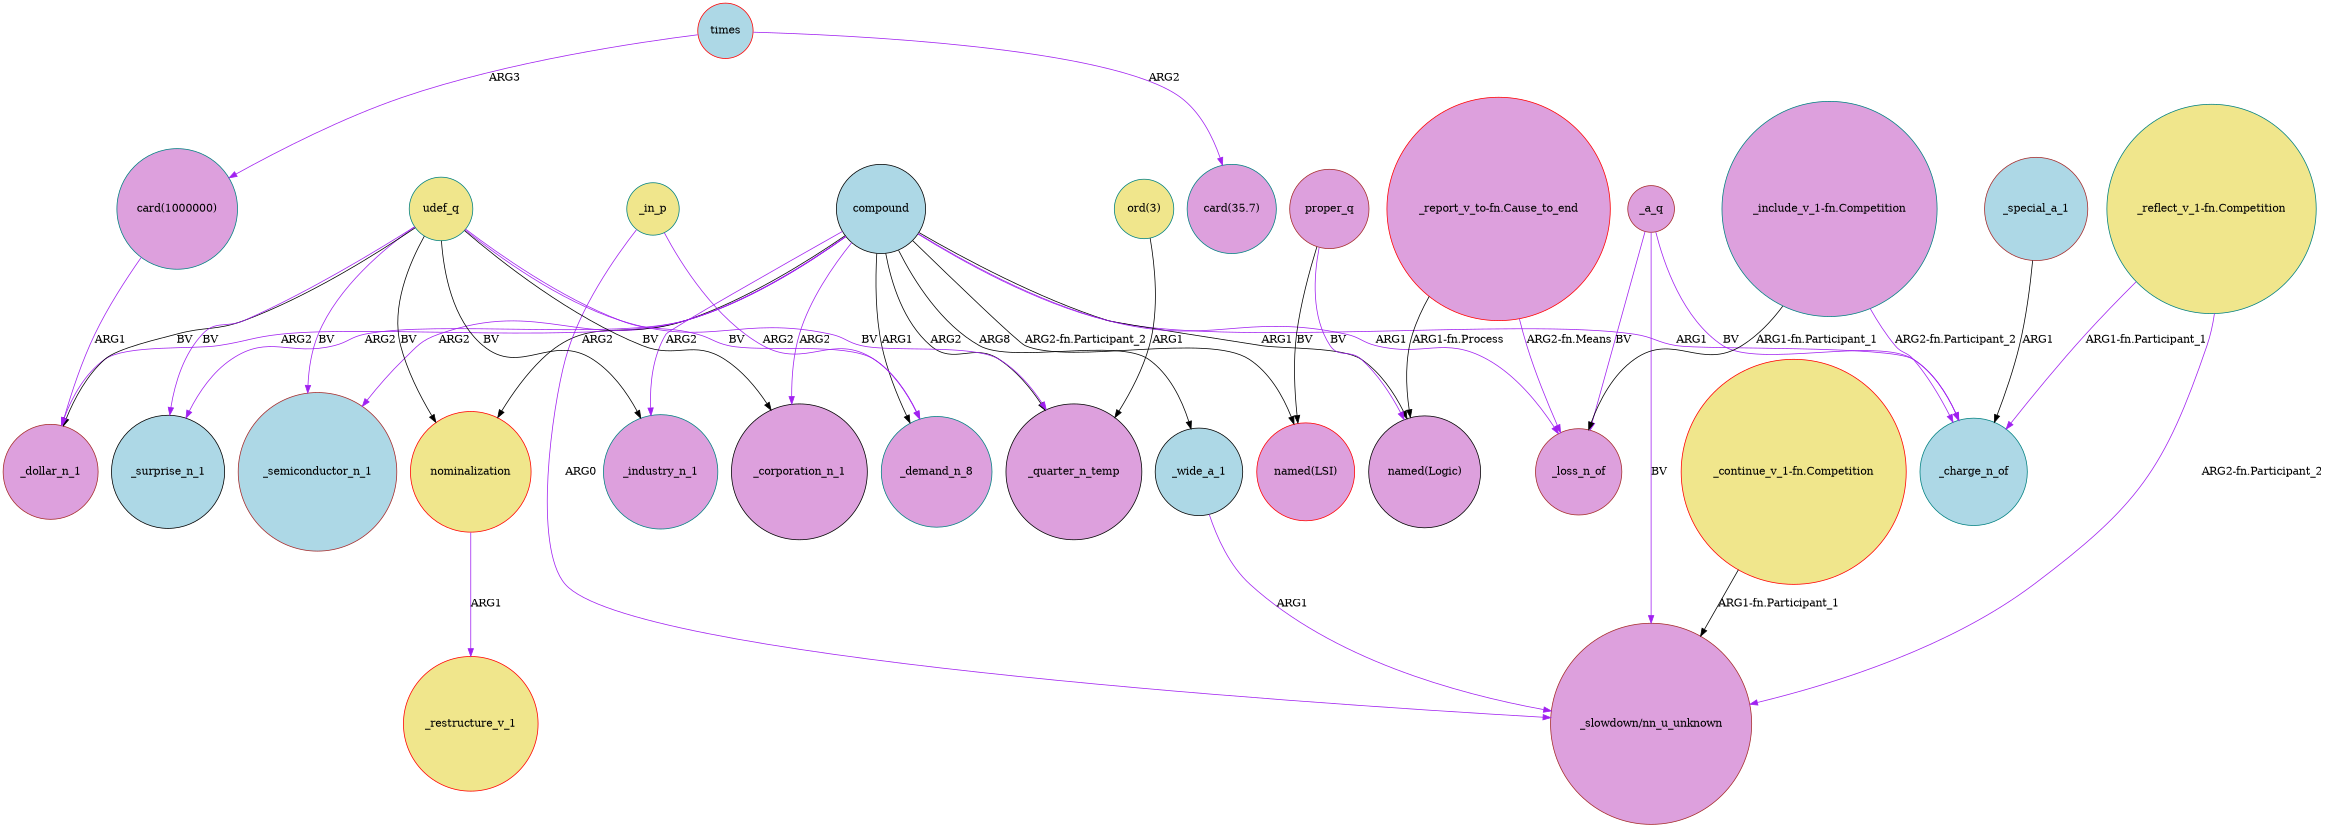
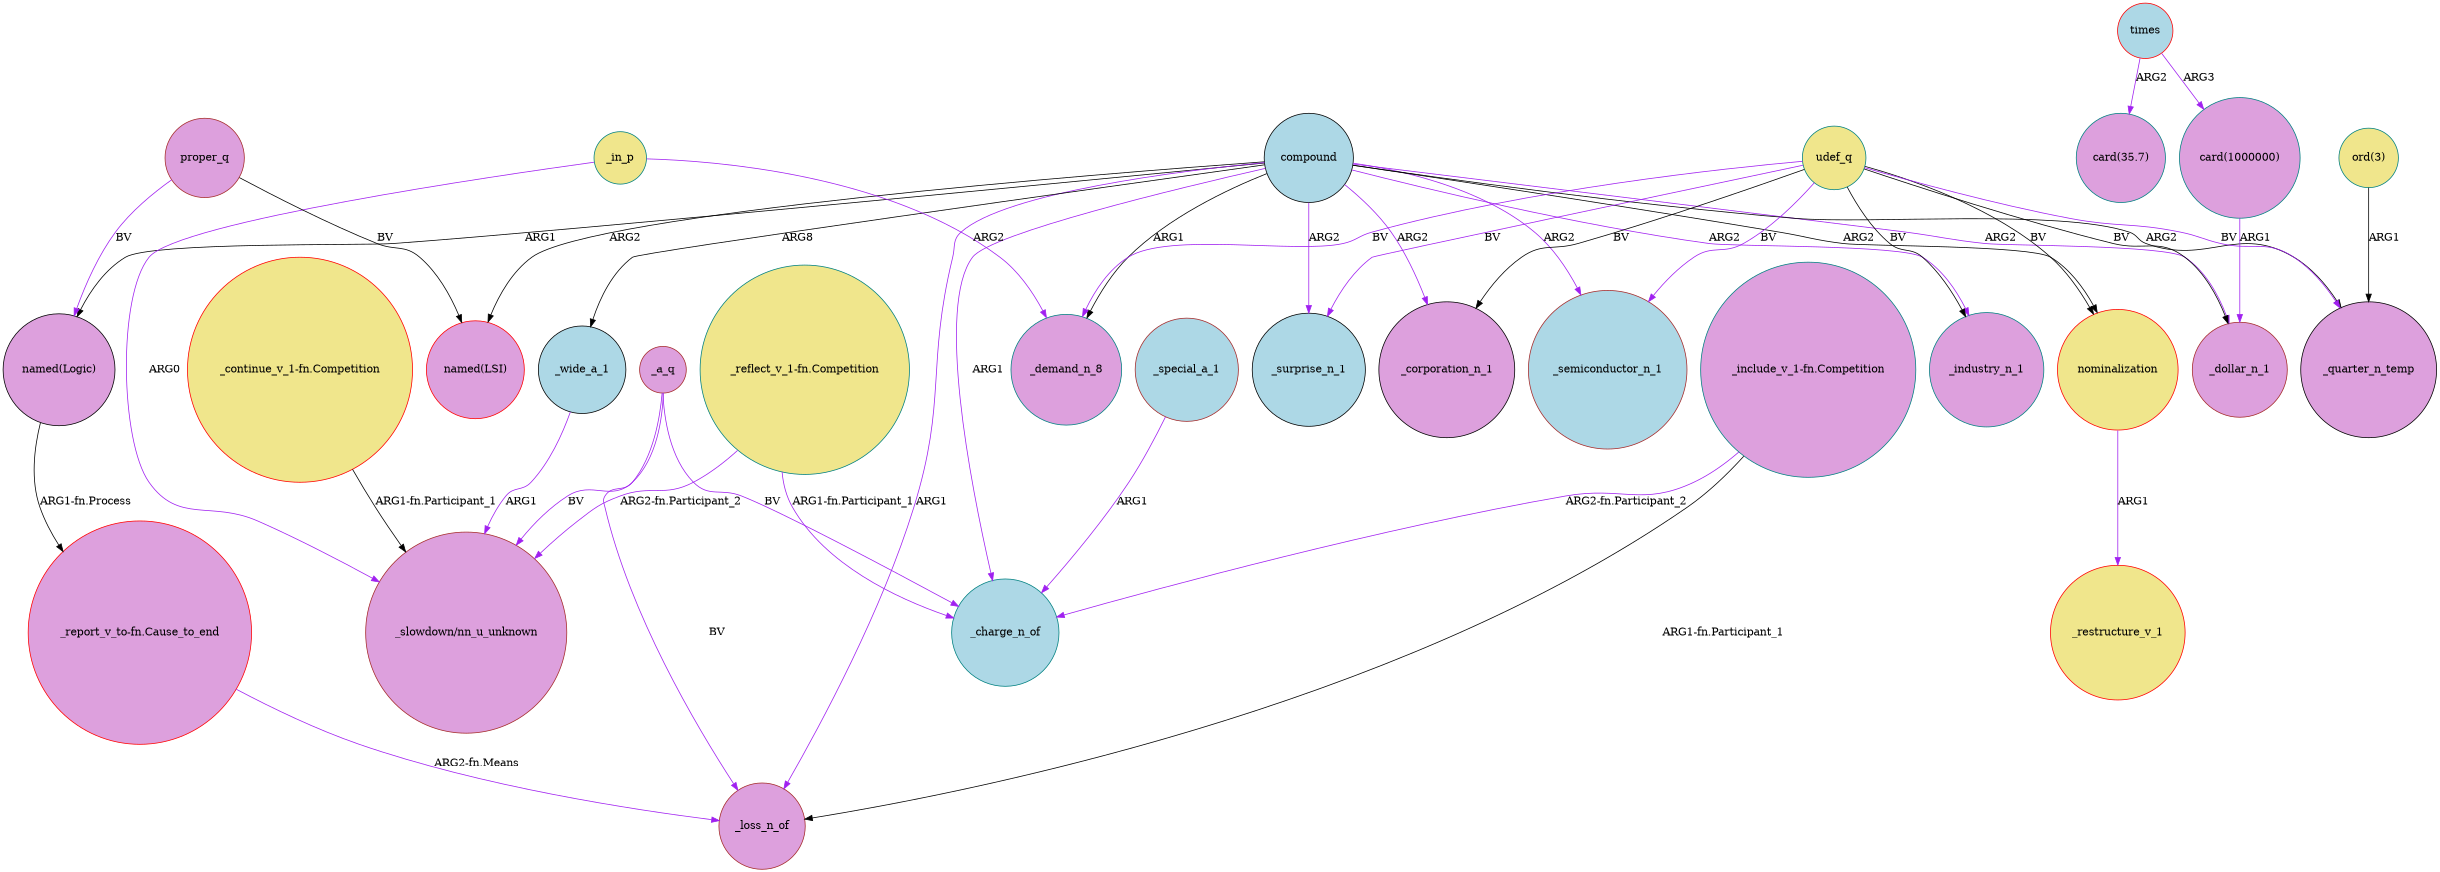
edge "_special_a_1" -> "_charge_n_of": color black -> purple
edge "compound" -> "named(LSI)": label "ARG2-fn.Participant_2" -> "ARG2"
edge "_report_v_to-fn.Cause_to_end" -> "named(Logic)": reversed
